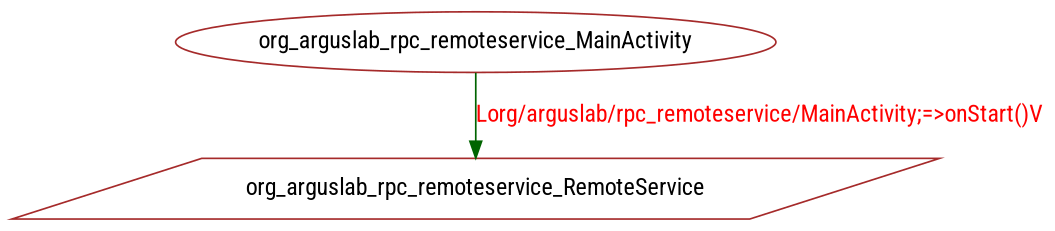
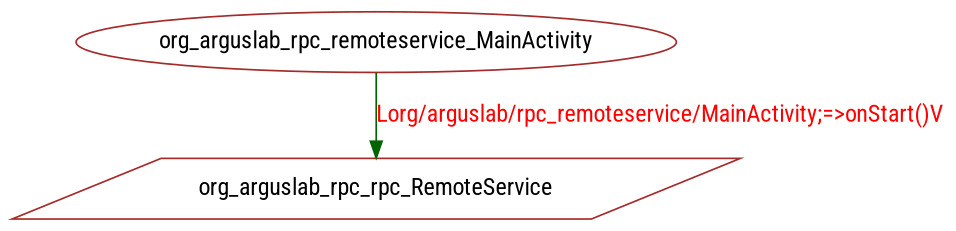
node "org_arguslab_rpc_remoteservice_RemoteService": label "org_arguslab_rpc_remoteservice_RemoteService" -> "org_arguslab_rpc_rpc_RemoteService"
